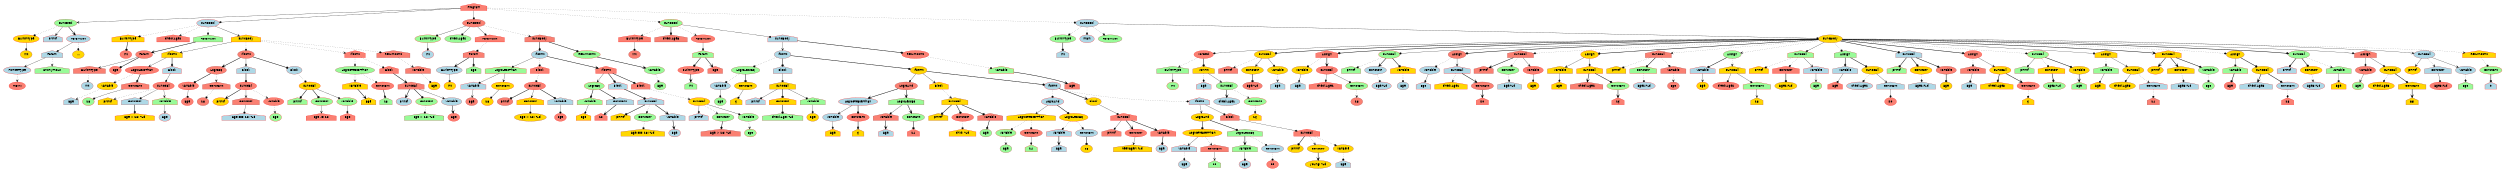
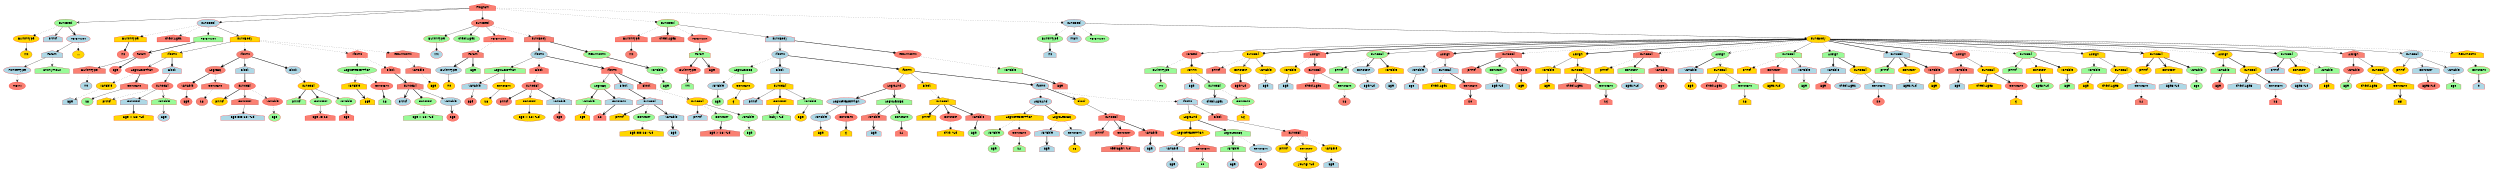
node "checkAge: %d": label "checkAge: %d" -> "baby: %d"
node "teenager: %d": fillcolor gold -> salmon
